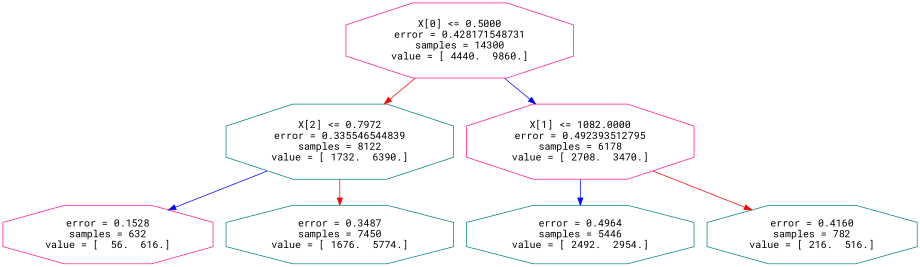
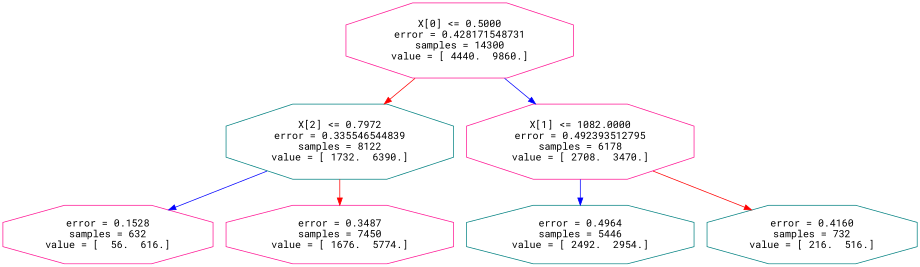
node "error = 0.3487 samples = 7450 value = [ 1676.  5774.]": color teal -> deeppink
node "error = 0.4160 samples = 782 value = [ 216.  516.]": label "error = 0.4160 samples = 782 value = [ 216.  516.]" -> "error = 0.4160 samples = 732 value = [ 216.  516.]"
